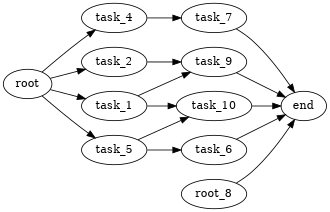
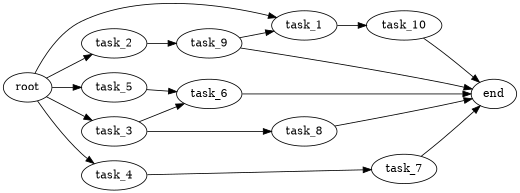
edge "task_1" -> "task_9": reversed
edge "task_5" -> "task_10": removed
node "task_3": added
node "root_8": label "root_8" -> "task_8"
